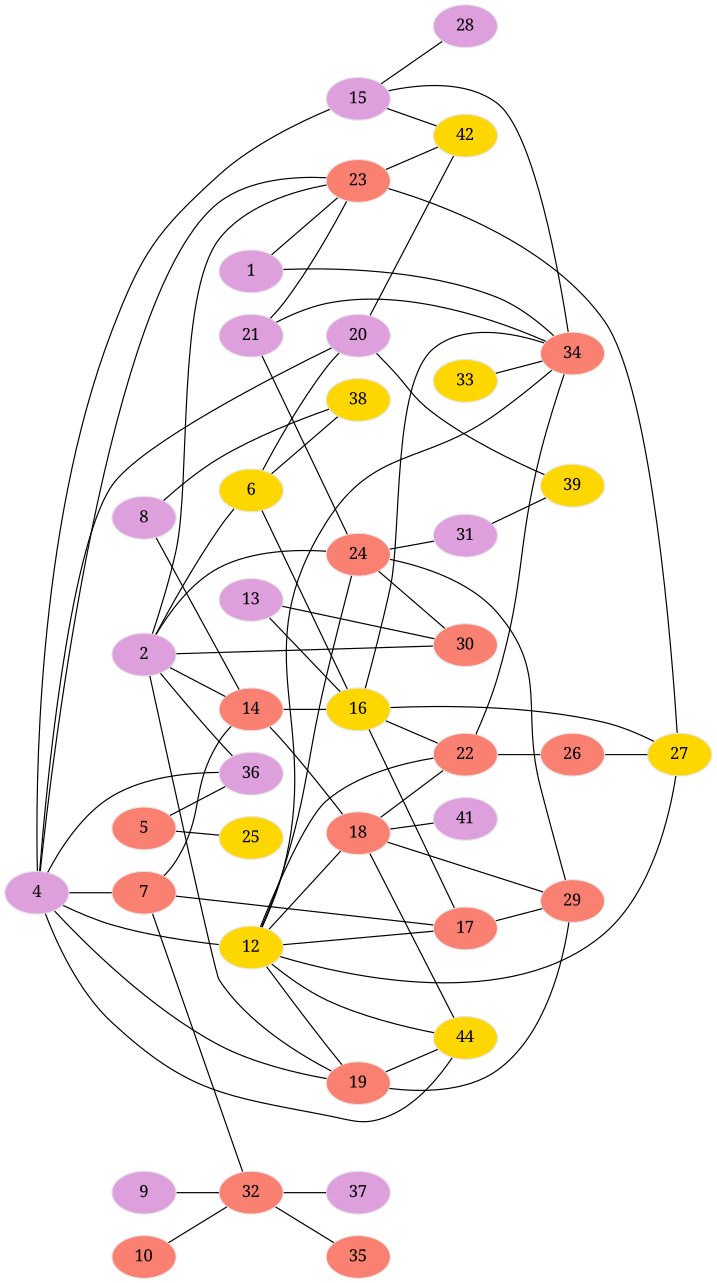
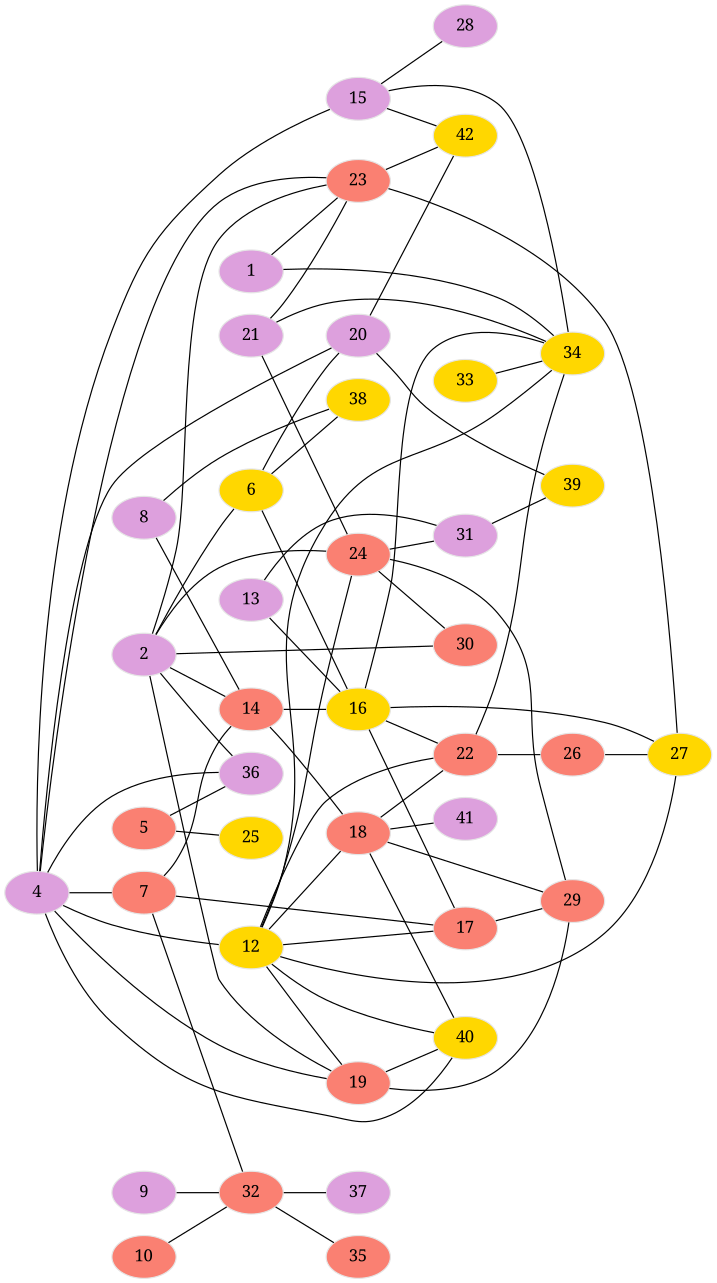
node "34": fillcolor salmon -> gold
edge "13" -- "30": now "13" -- "31"
node "44": label "44" -> "40"
